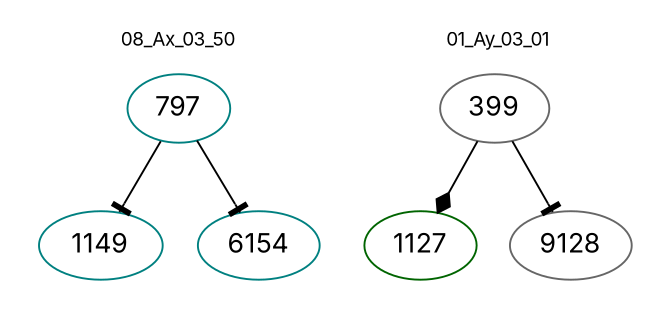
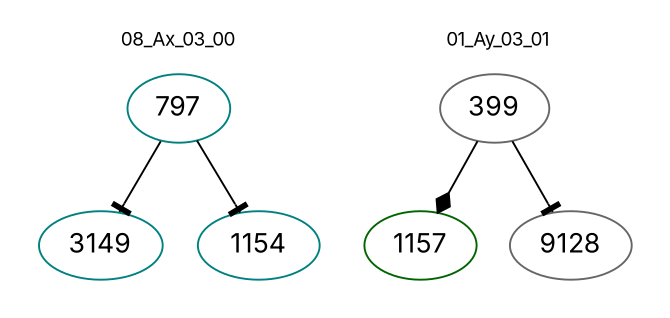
cluster "08_Ax_03_50": label "08_Ax_03_50" -> "08_Ax_03_00"
node "1149": label "1149" -> "3149"
node "6154": label "6154" -> "1154"
node "1127": label "1127" -> "1157"
